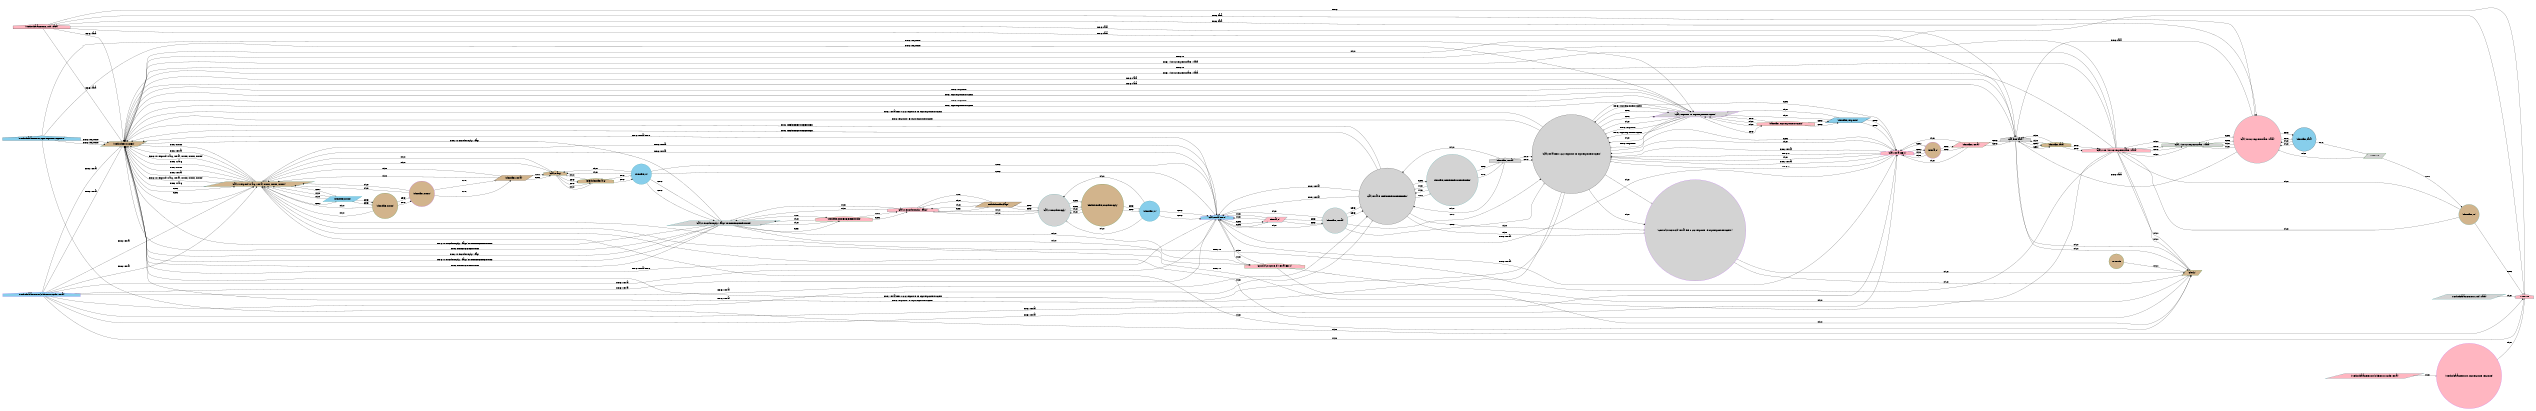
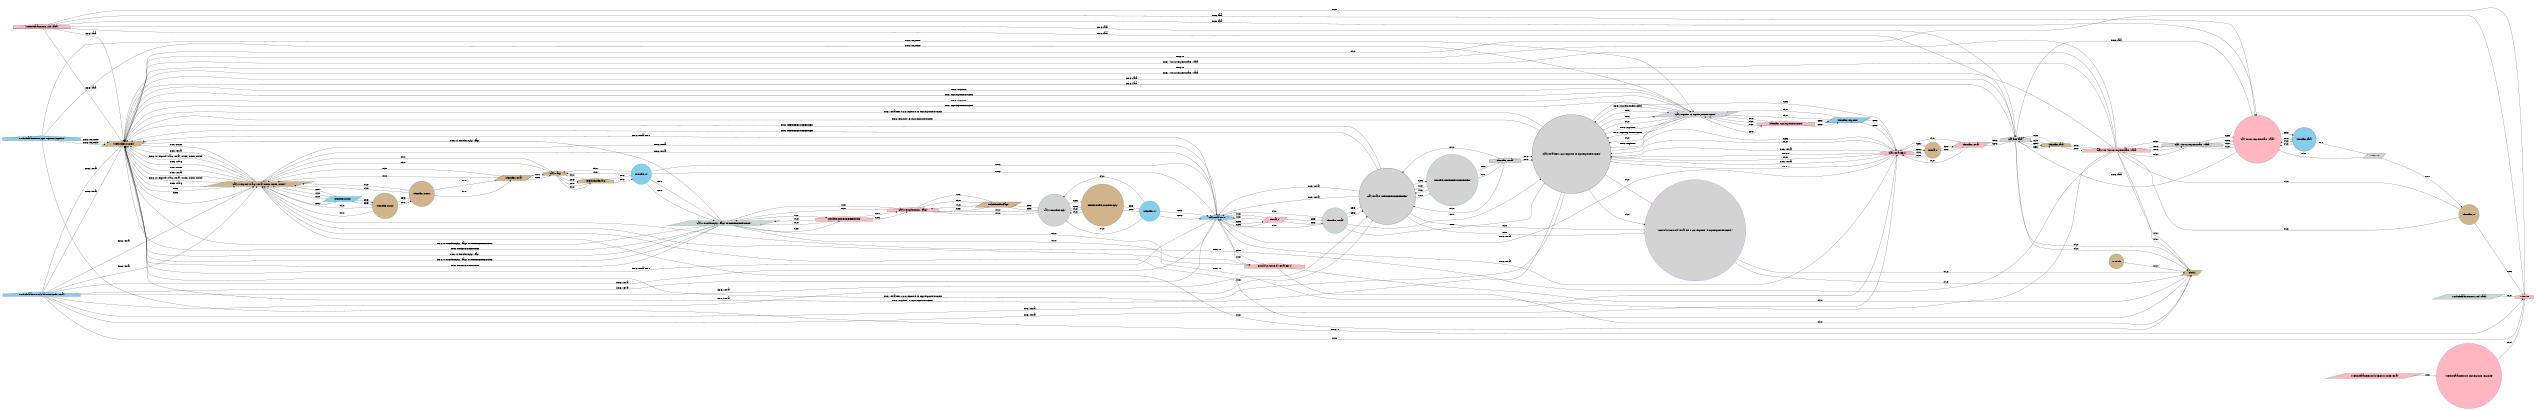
edge "(MethodParameterIn,void *data)" -> "1000100": label "DDG: " -> "AST: "
edge "(MethodParameterIn,otp_response response)" -> "1000100": label "AST: " -> "DDG: 0"
